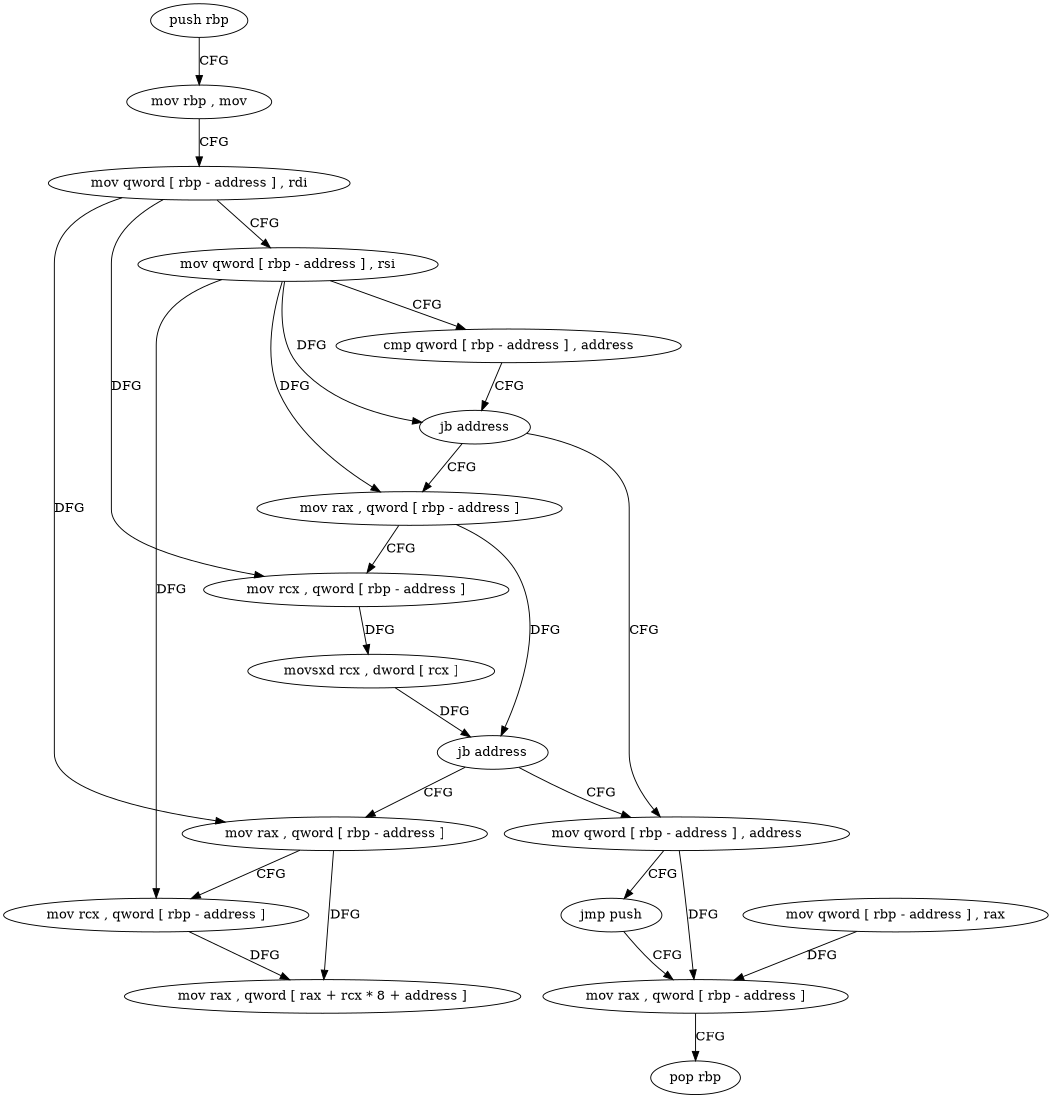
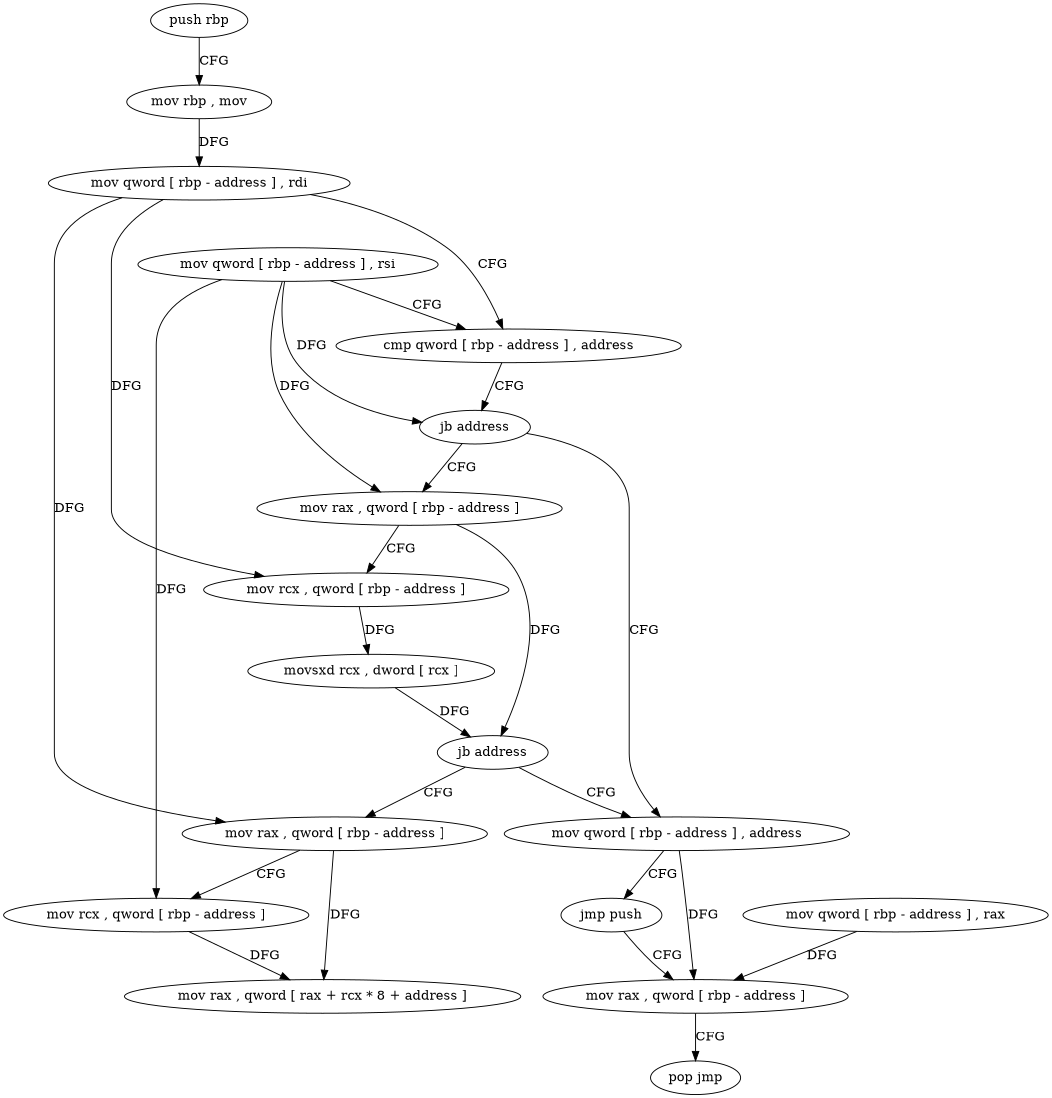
edge "mov rbp , mov" -> "mov qword [ rbp - address ] , rdi": label "CFG" -> "DFG"
edge "mov qword [ rbp - address ] , rdi" -> "mov qword [ rbp - address ] , rsi": now "mov qword [ rbp - address ] , rdi" -> "cmp qword [ rbp - address ] , address"
node "pop rbp": label "pop rbp" -> "pop jmp"
